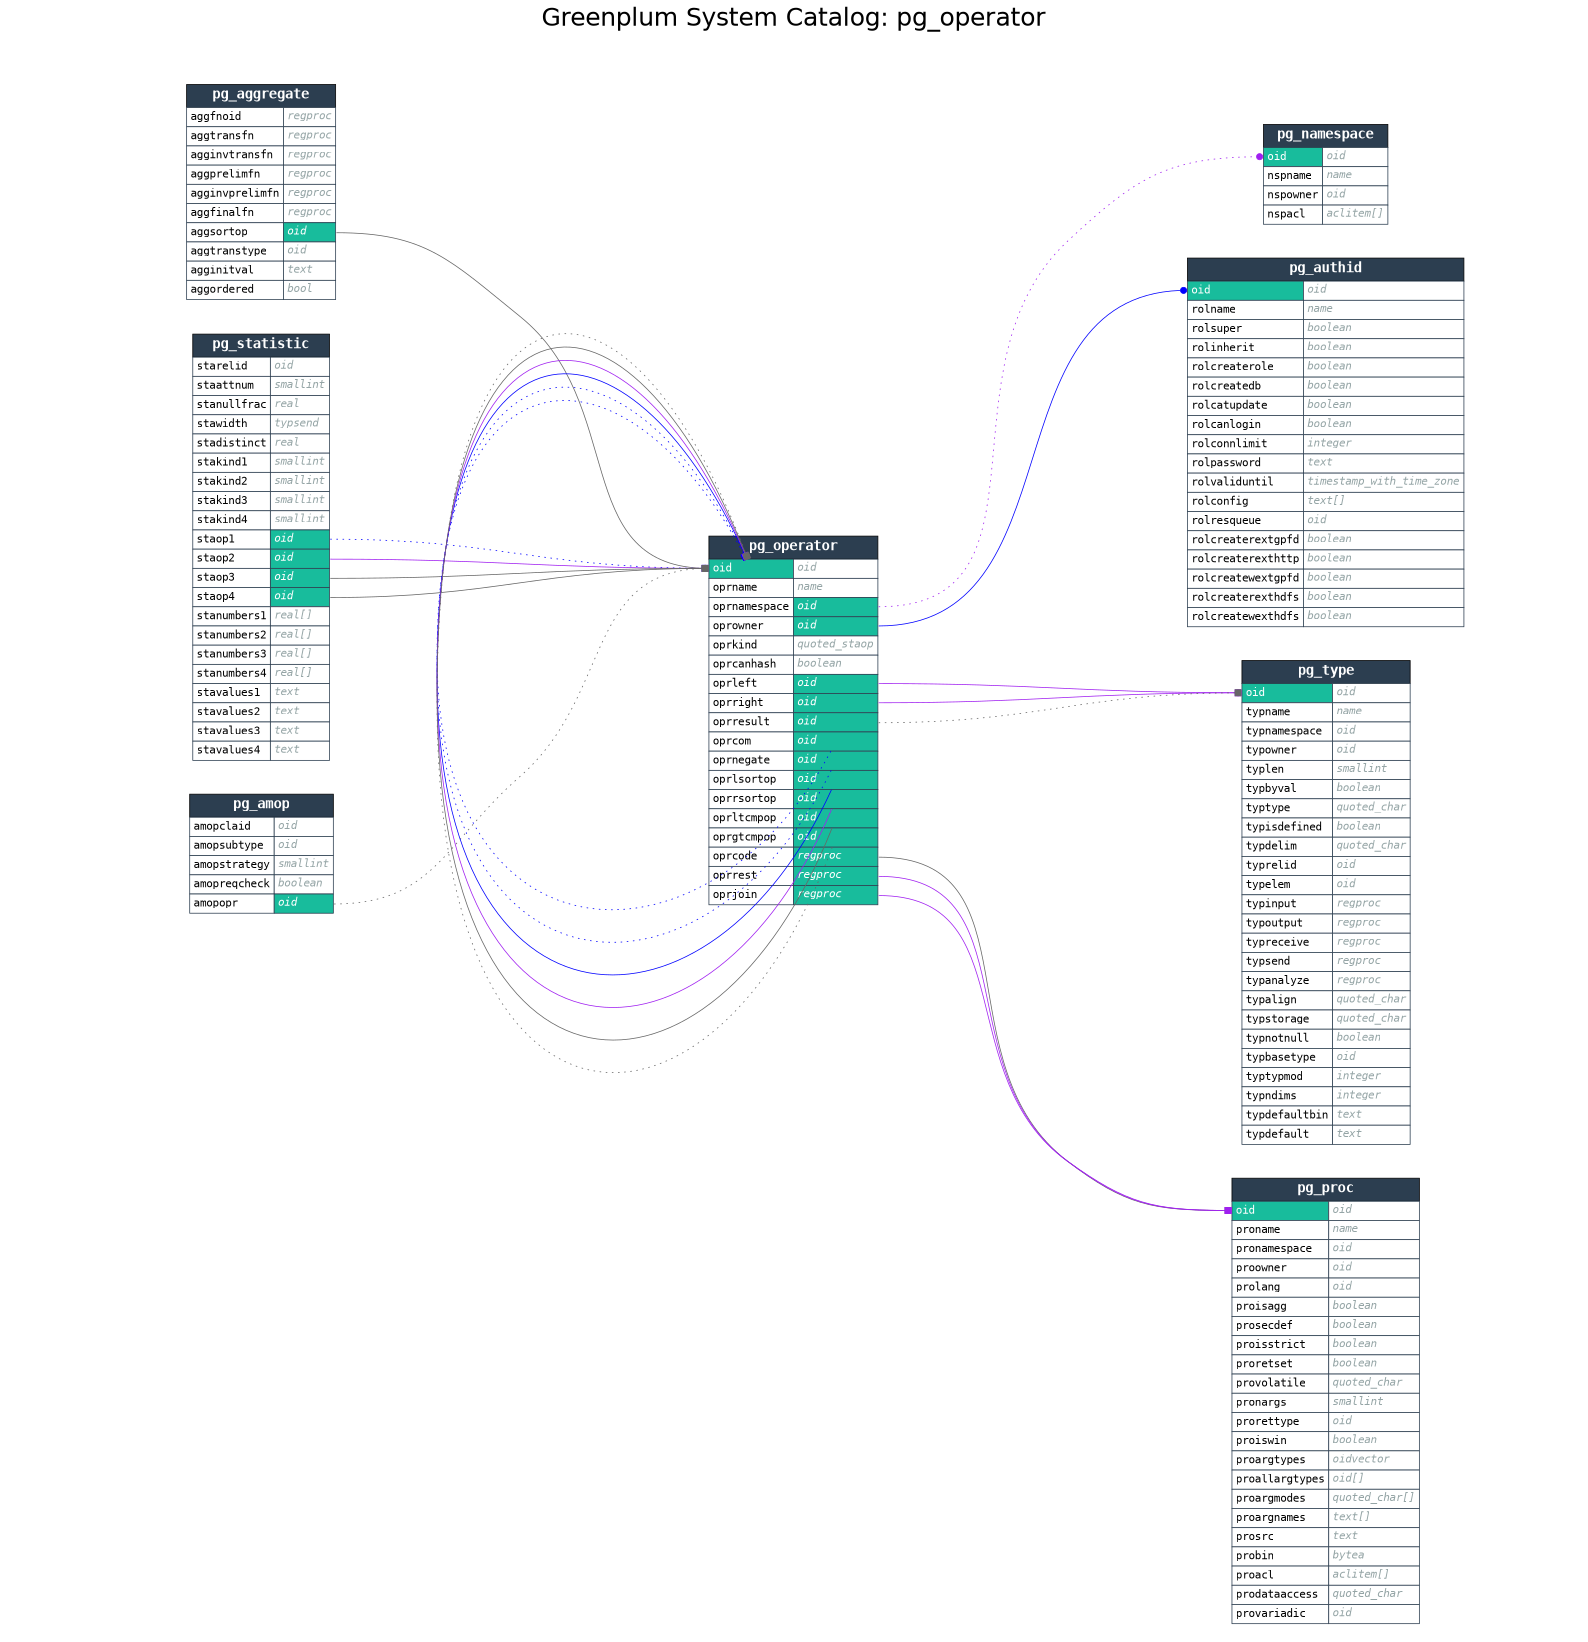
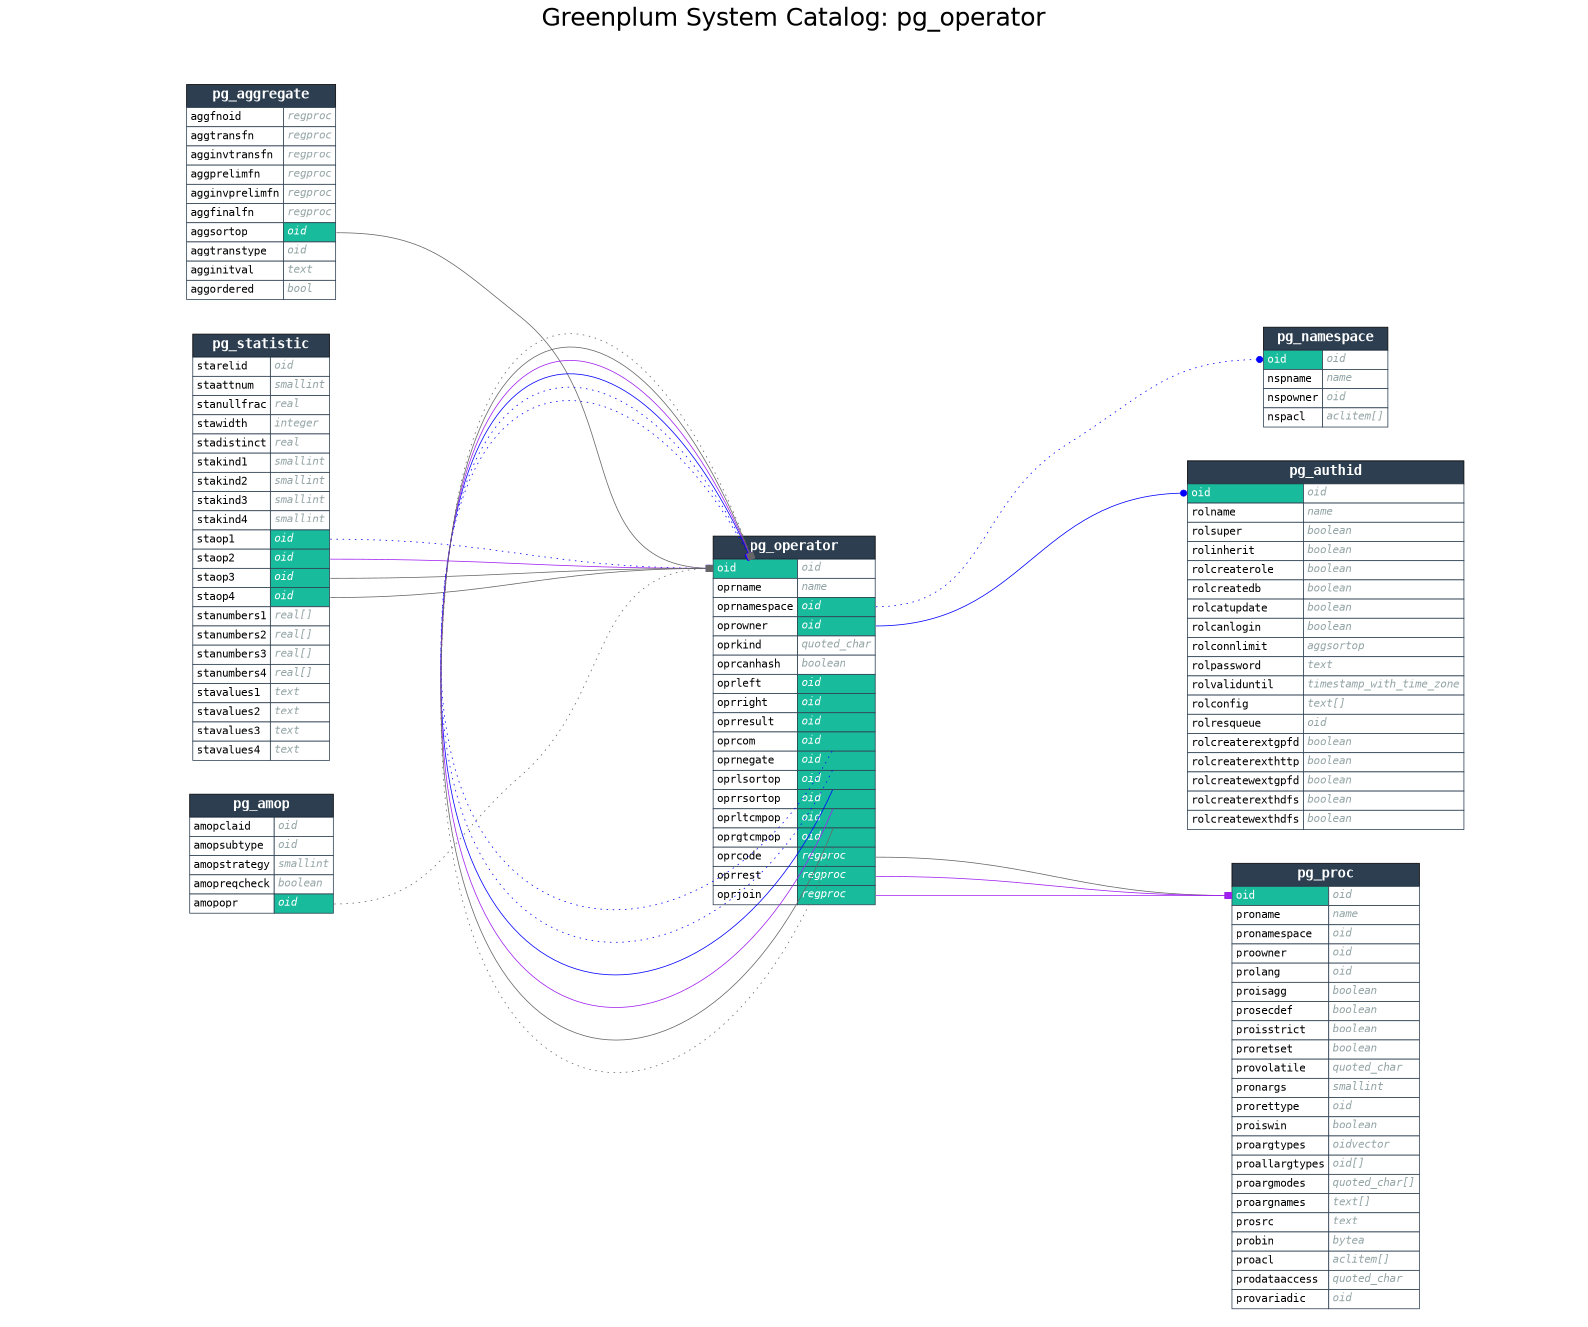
edge "pg_operator" -> "pg_namespace": color purple -> blue
node "pg_statistic": text "typsend" -> "integer"
node "pg_authid": text "integer" -> "aggsortop"
node "pg_operator": text "quoted_staop" -> "quoted_char"
node "pg_type": removed
